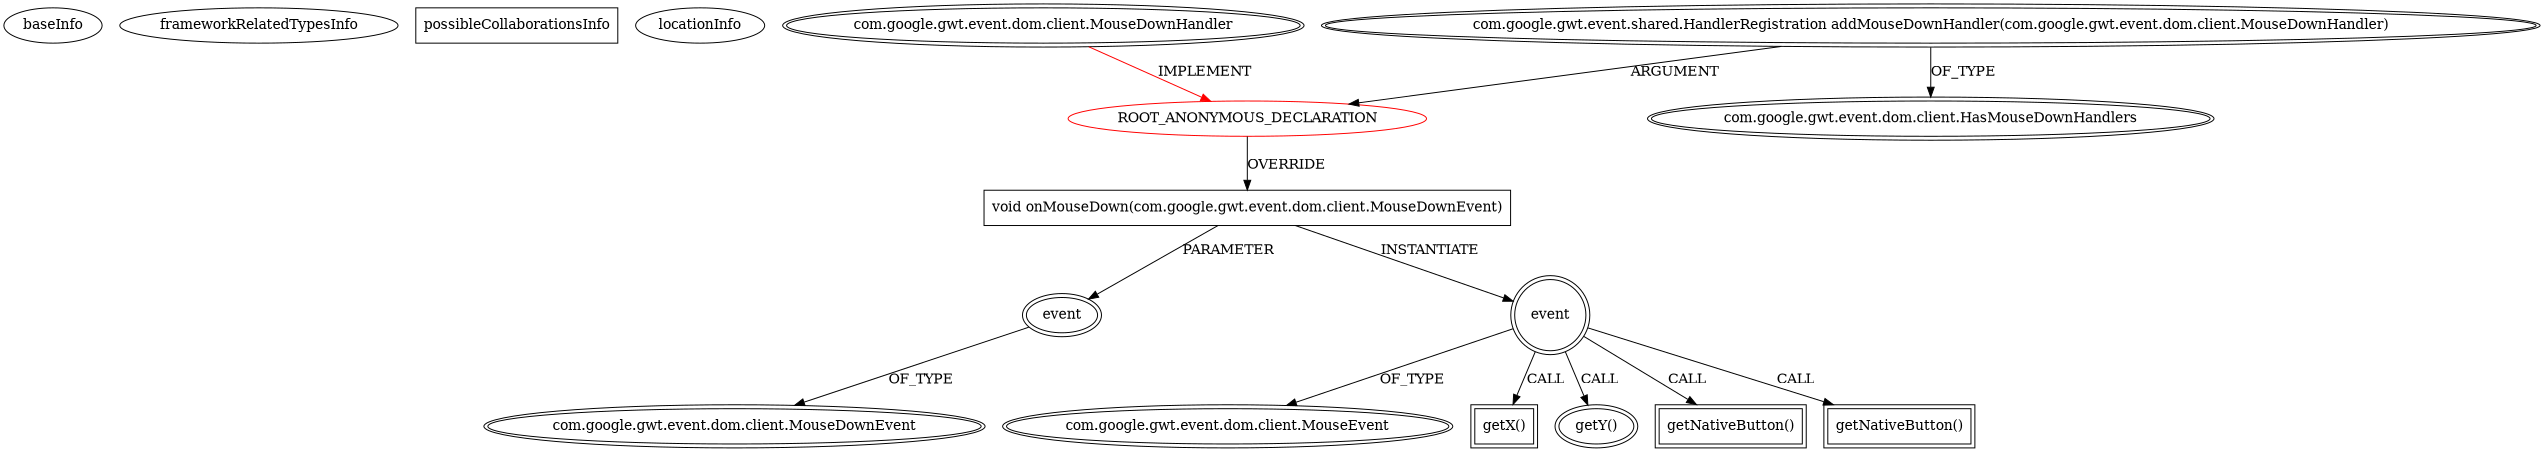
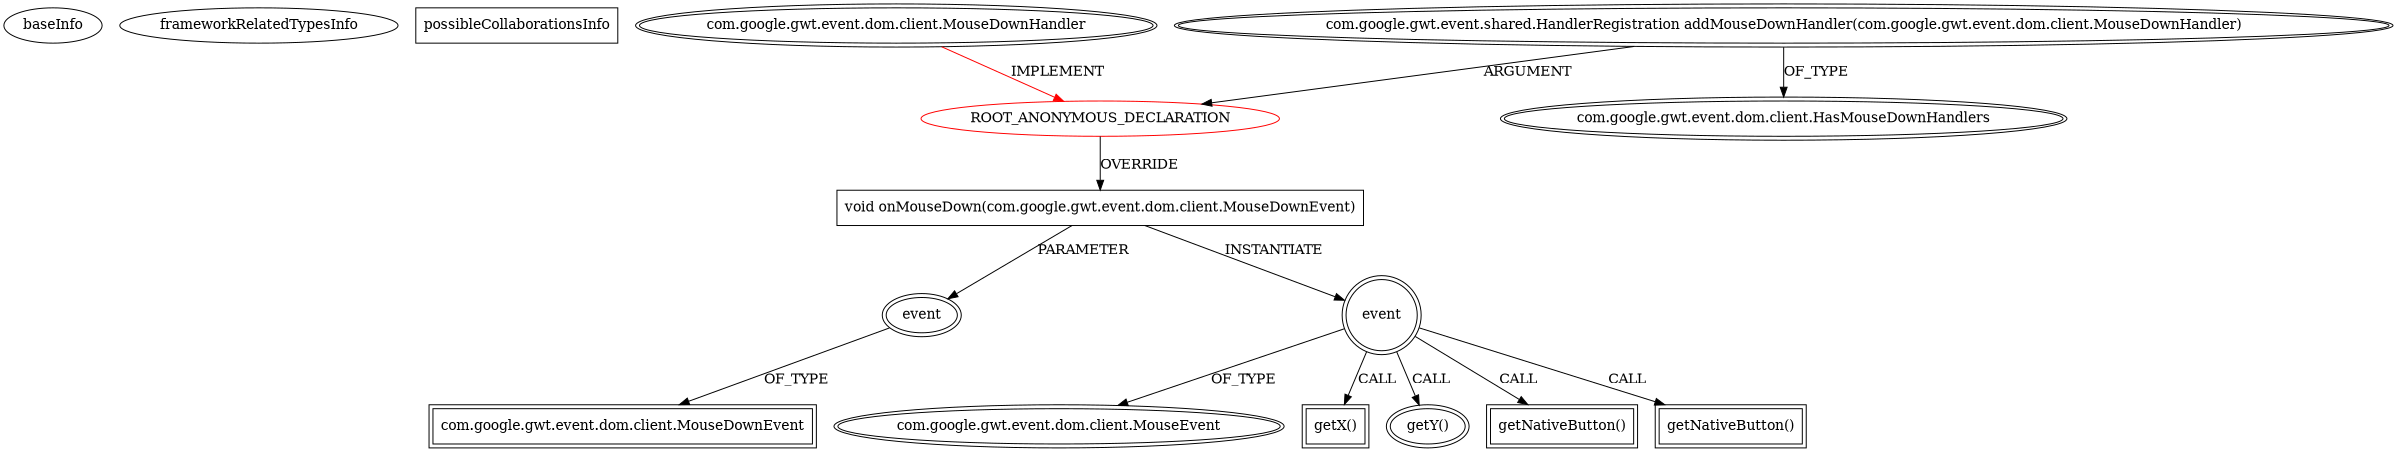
node "locationInfo": removed
node "com.google.gwt.event.dom.client.MouseDownEvent": shape ellipse -> box
